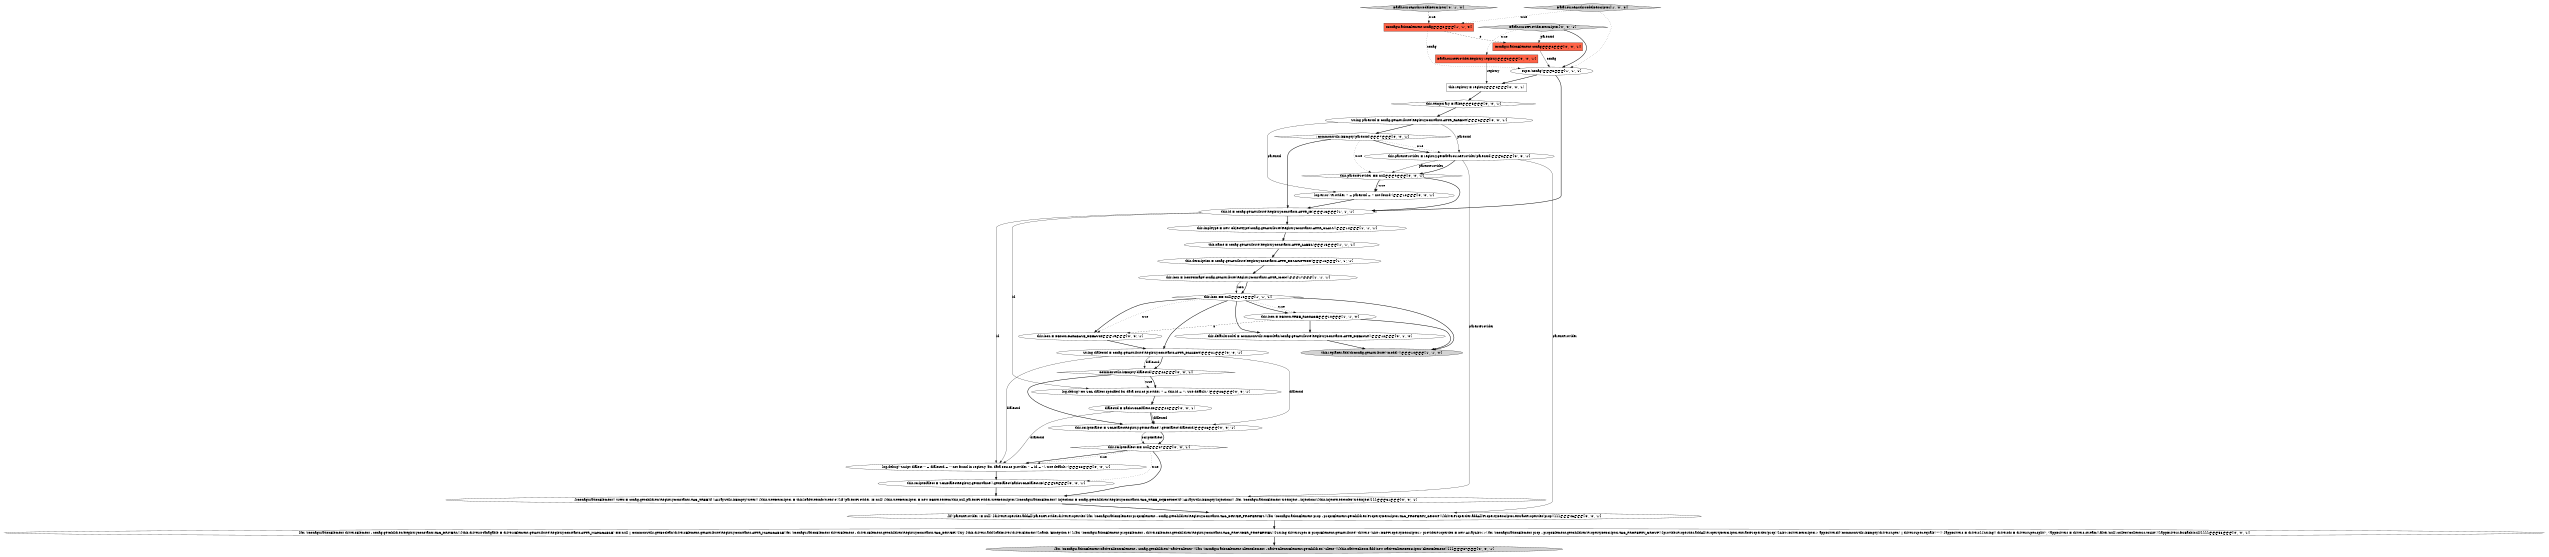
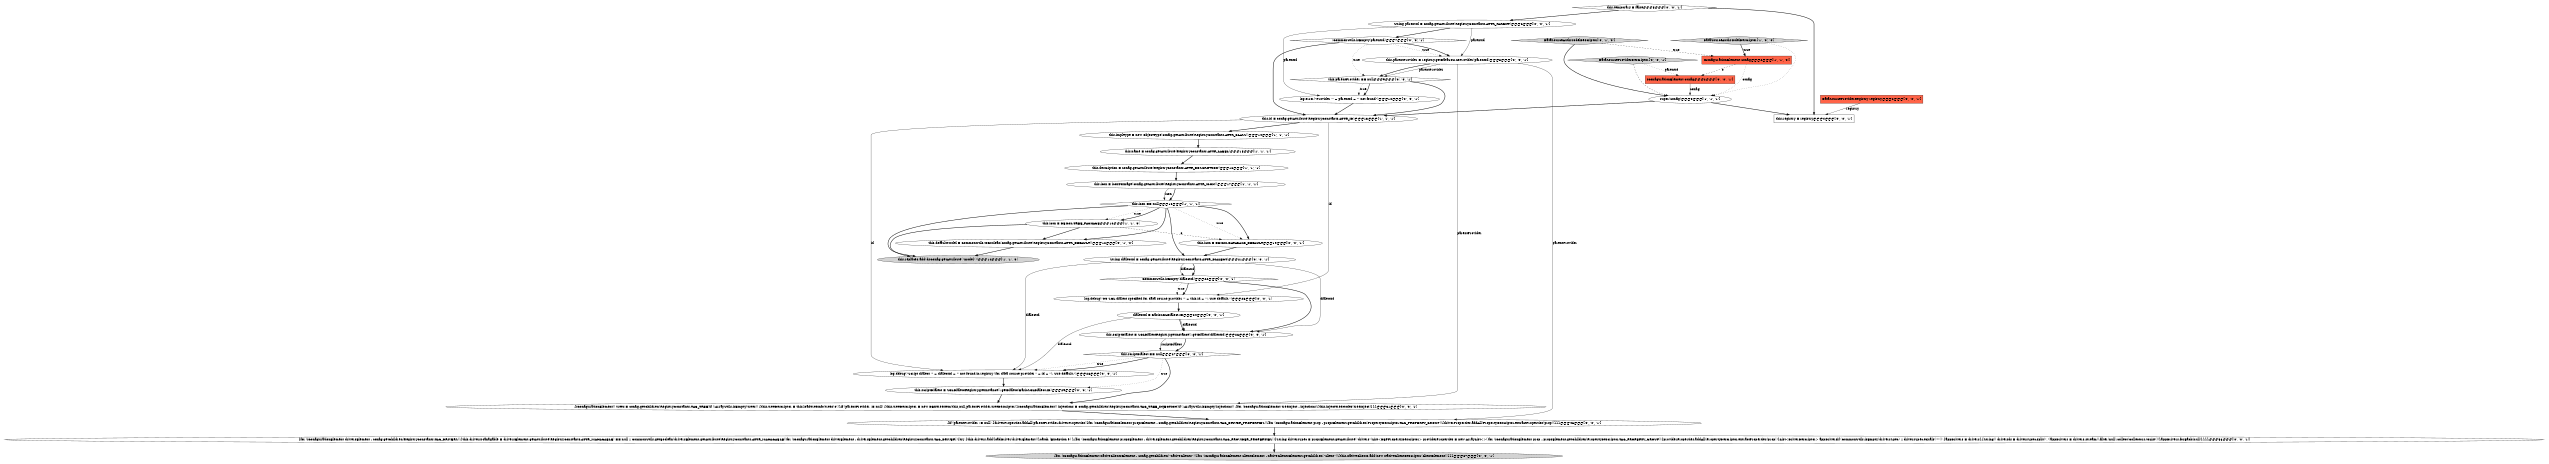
edge "DataSourceAuthModelDescriptor['1', '0', '0']" -> "IConfigurationElement config@@@2@@@['1', '1', '0']": style dotted -> bold
edge "DataSourceProviderDescriptor['0', '0', '1']" -> "DataSourceProviderRegistry registry@@@2@@@['0', '0', '1']": removed, label "true"
edge "DataSourceProviderDescriptor['0', '0', '1']" -> "super(config)@@@3@@@['1', '1', '1']": style bold -> dashed
edge "DataSourceAuthModelDescriptor['0', '1', '0']" -> "super(config)@@@3@@@['1', '1', '1']": added
edge "this.registry = registry@@@4@@@['0', '0', '1']" -> "this.temporary = false@@@5@@@['0', '0', '1']": reversed
